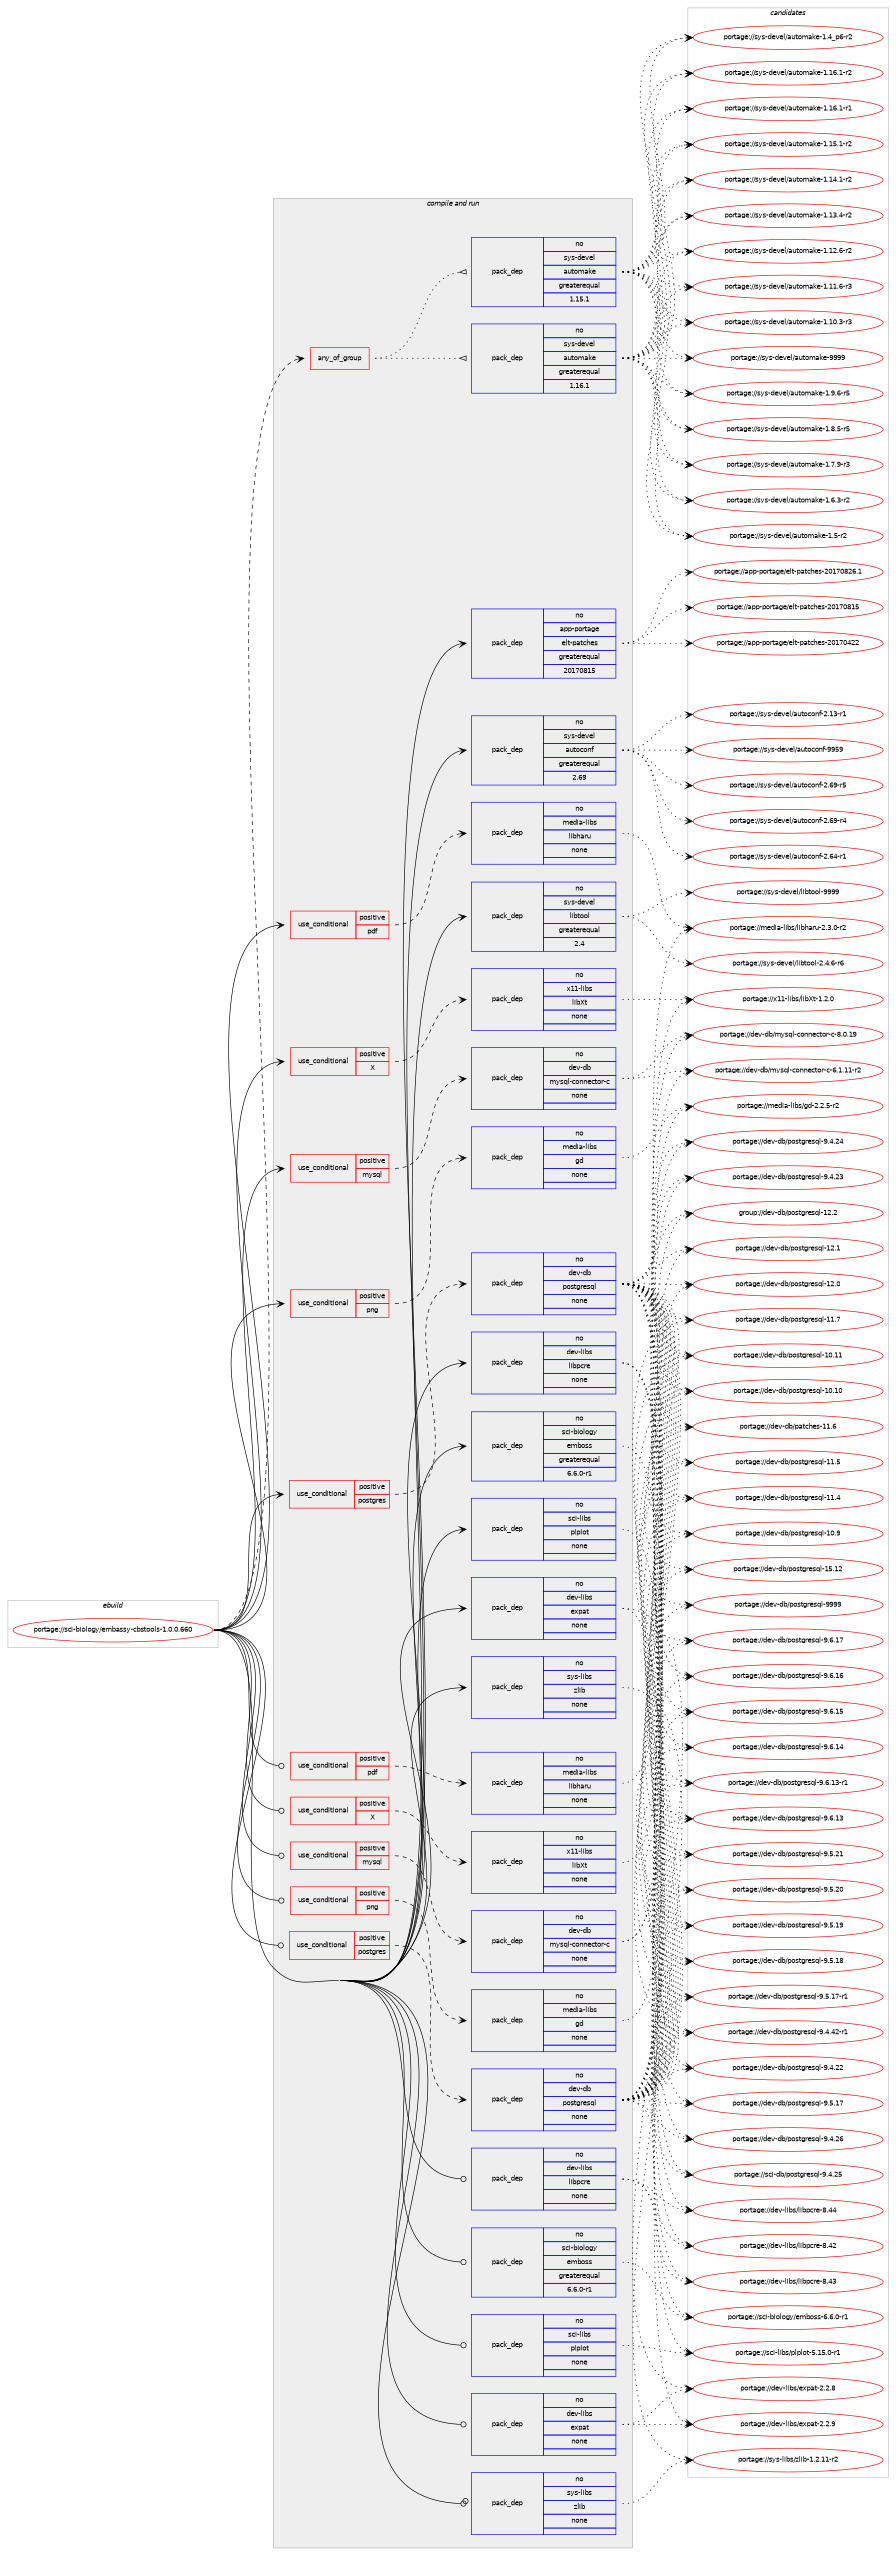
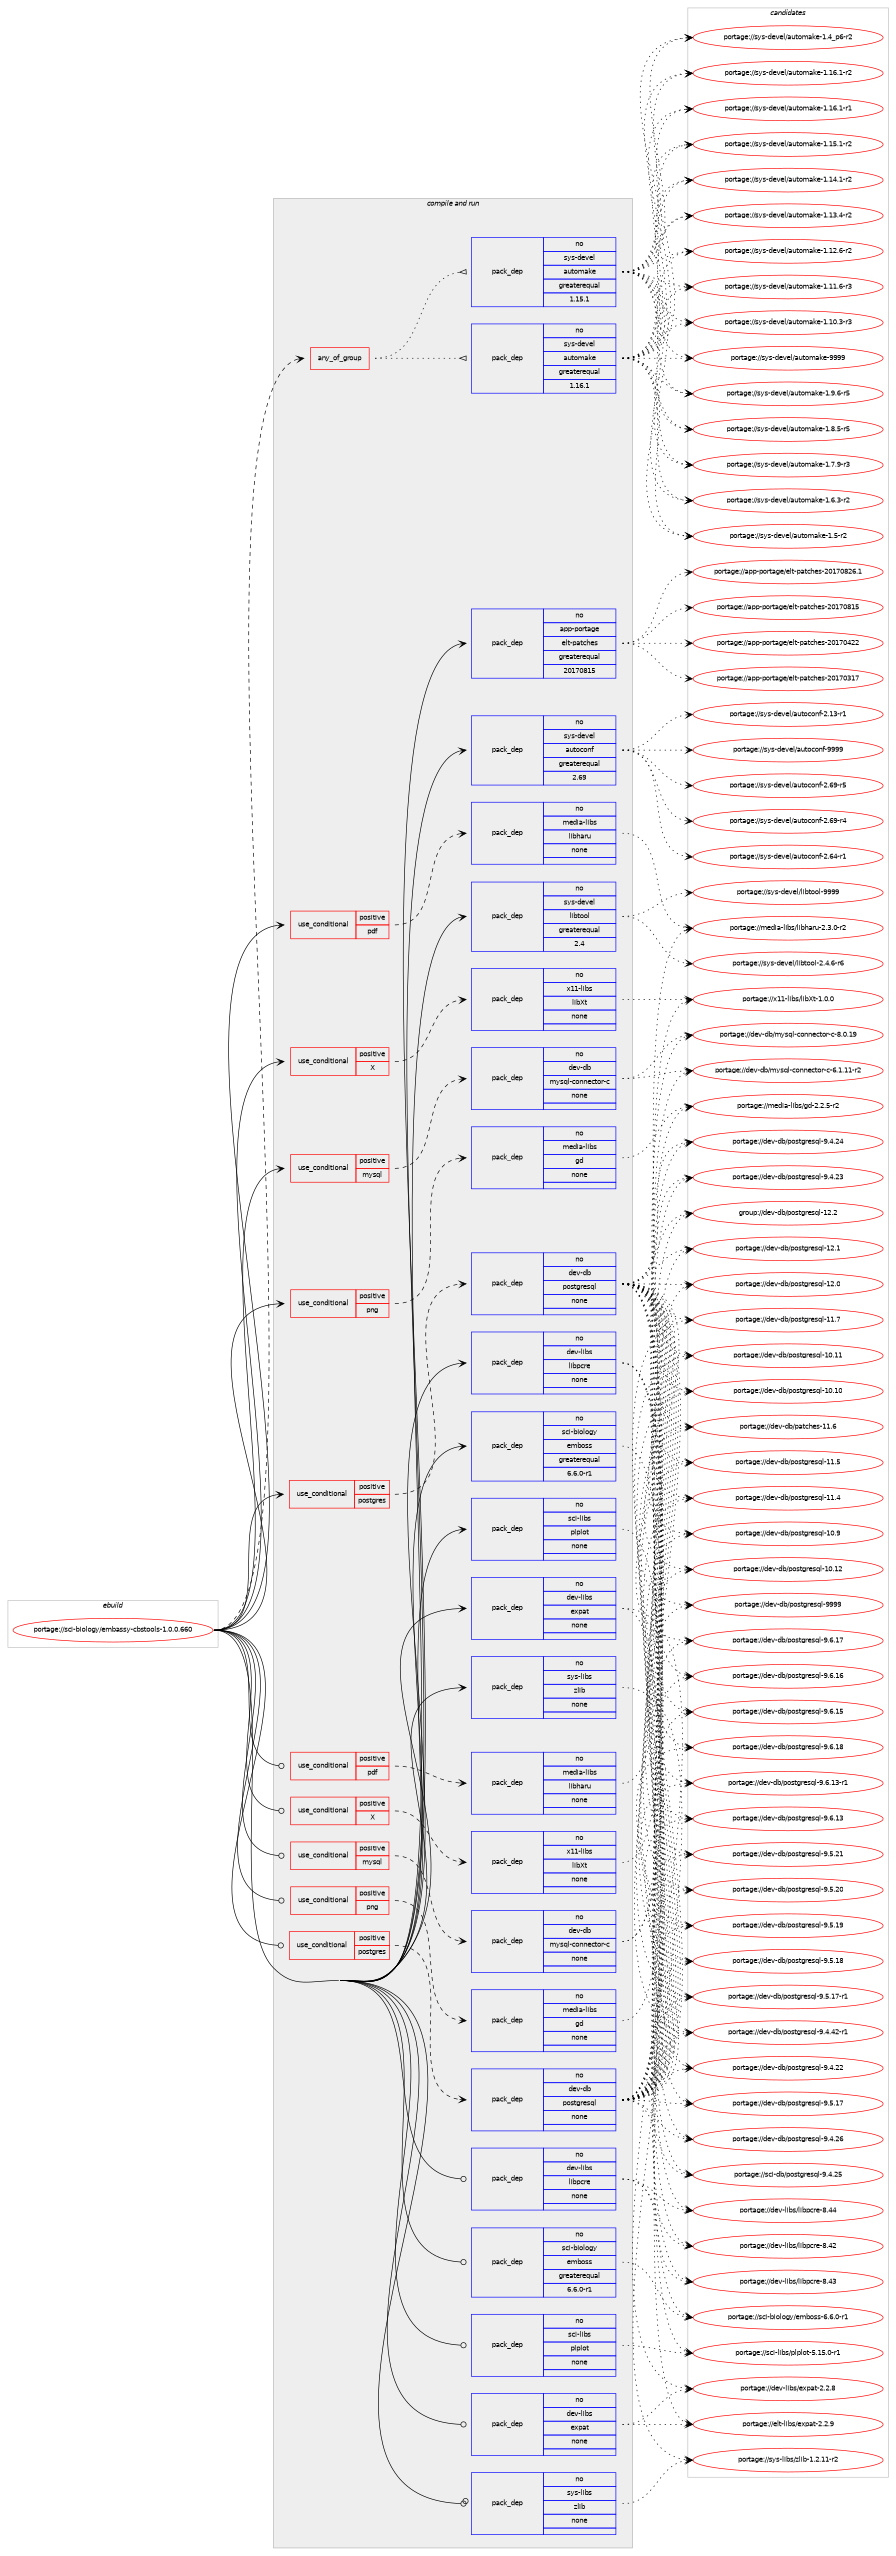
node "portage://app-portage/elt-patches-20170317": added
node "portage://sys-devel/autoconf-9959": label "portage://sys-devel/autoconf-9959" -> "portage://sys-devel/autoconf-9999"
node "portage://x11-libs/libXt-1.2.0": label "portage://x11-libs/libXt-1.2.0" -> "portage://x11-libs/libXt-1.0.0"
node "portage://dev-db/postgresql-15.12": label "portage://dev-db/postgresql-15.12" -> "portage://dev-db/postgresql-10.12"
node "portage://dev-db/postgresql-9.6.14": label "portage://dev-db/postgresql-9.6.14" -> "portage://dev-db/postgresql-9.6.18"
node "portage://dev-libs/expat-2.2.9": label "portage://dev-libs/expat-2.2.9" -> "portage://elt-libs/expat-2.2.9"
